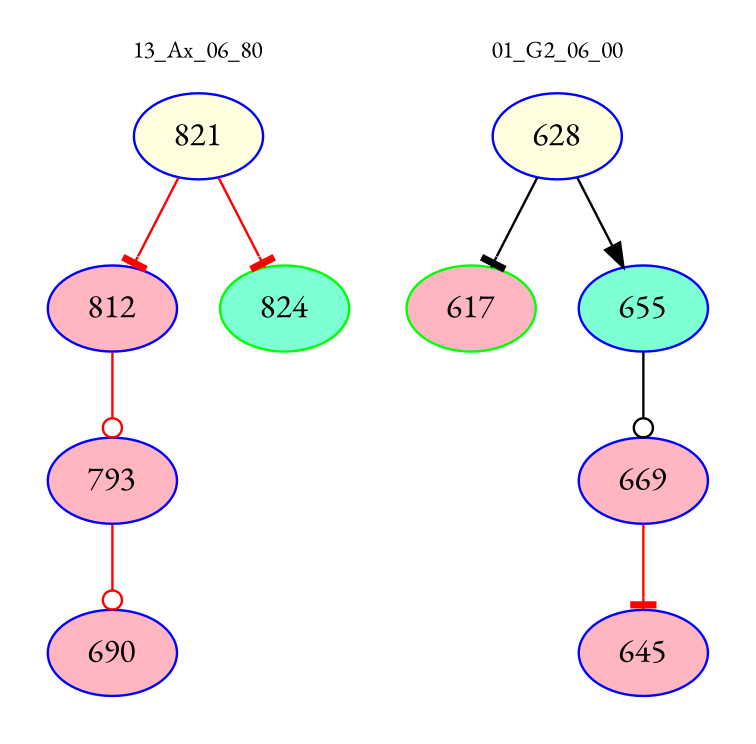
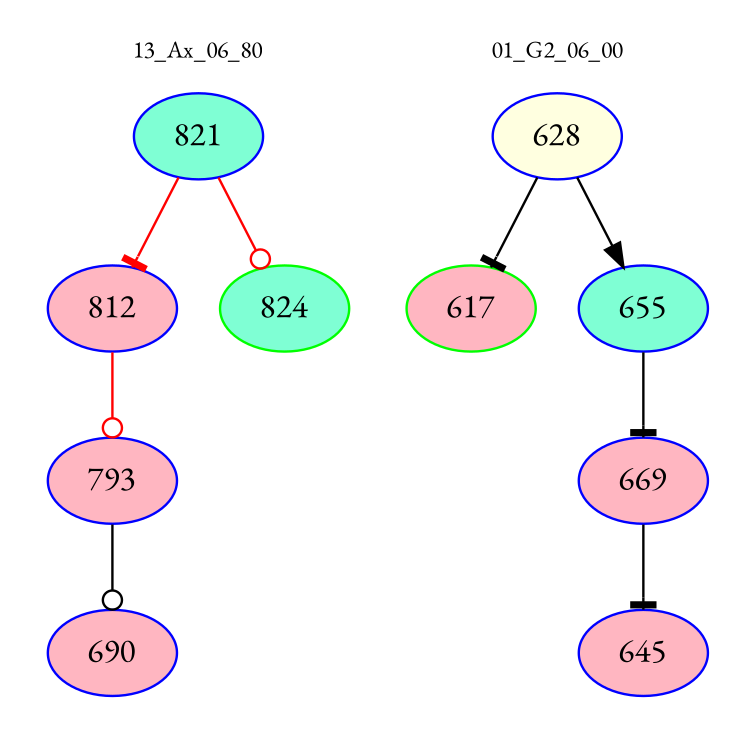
node "821": fillcolor lightyellow -> aquamarine
edge "821" -> "824": arrowhead tee -> odot
edge "655" -> "669": arrowhead odot -> tee
edge "793" -> "690": color red -> black
edge "669" -> "645": color red -> black
